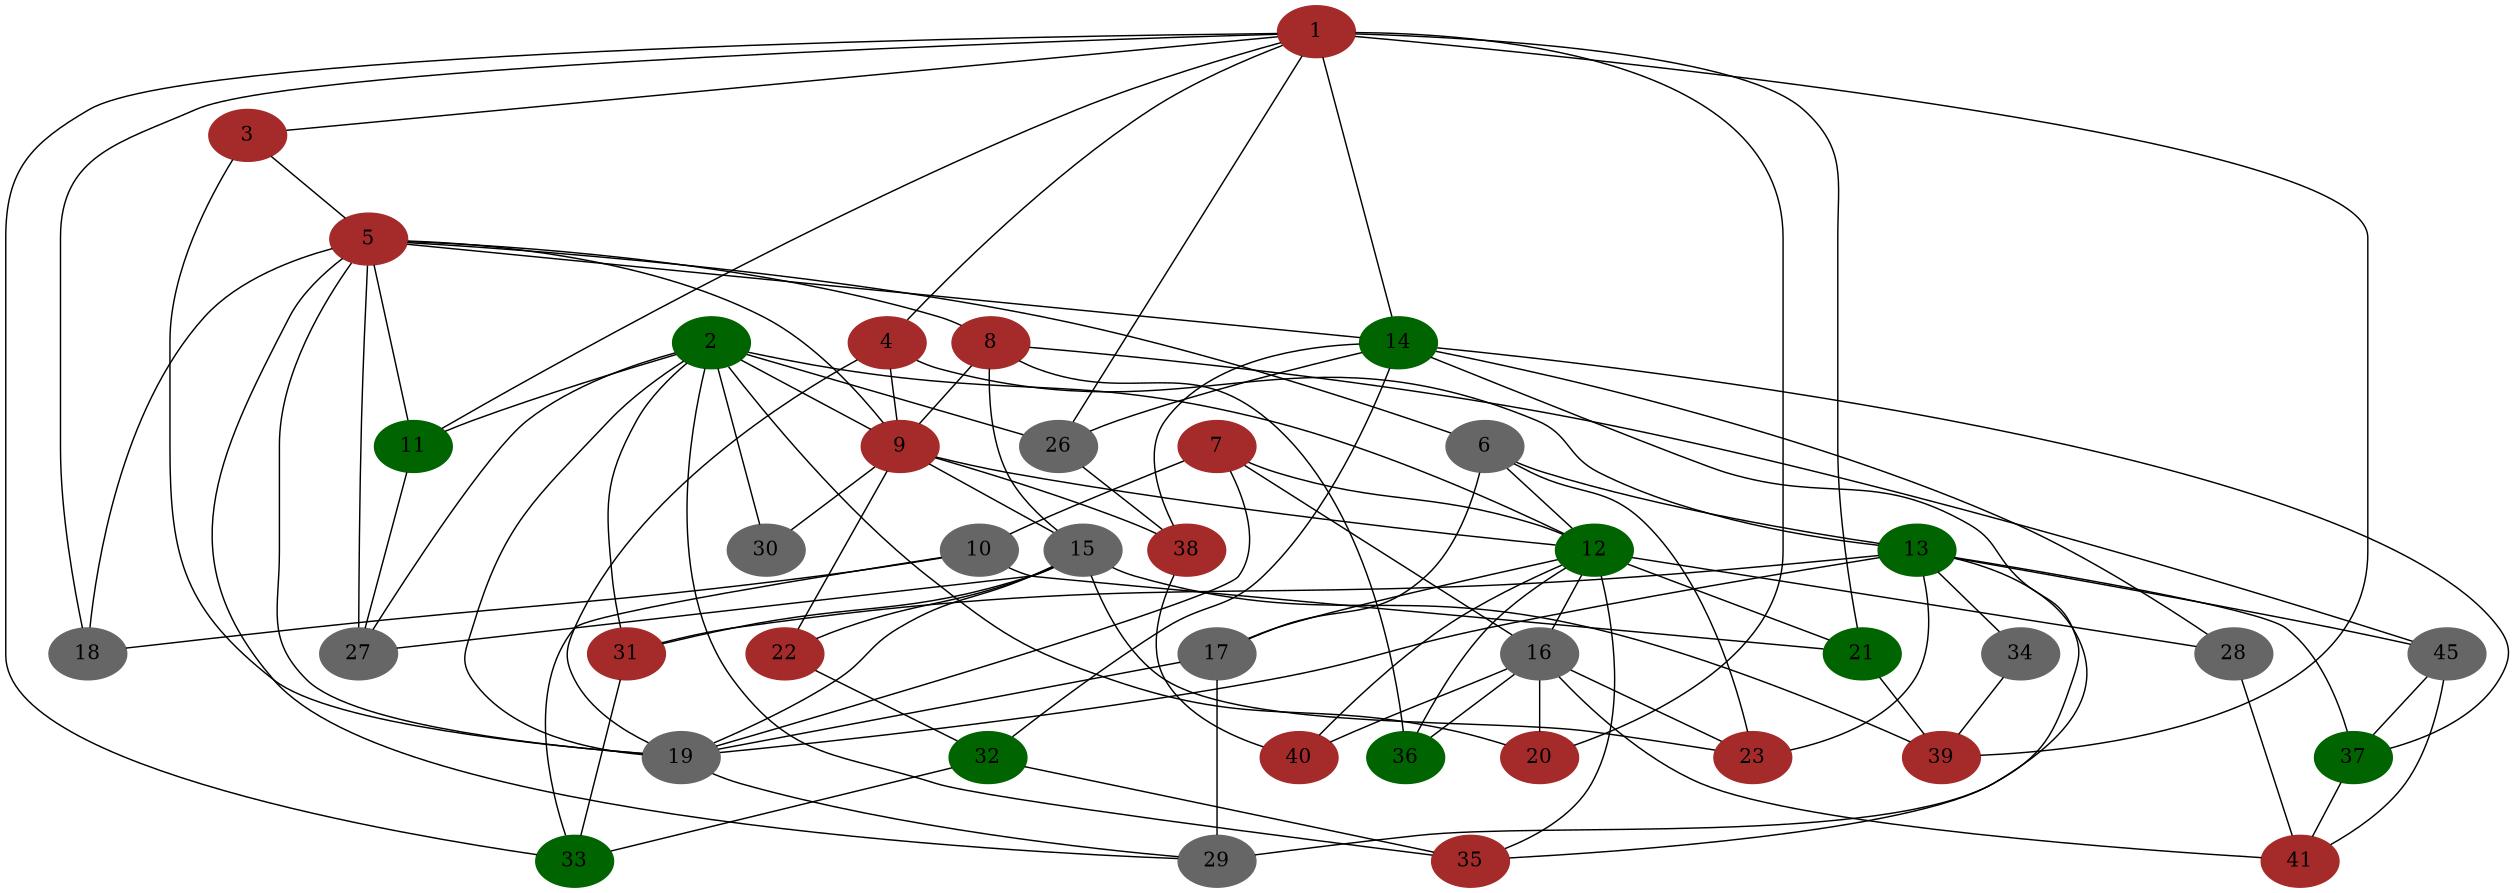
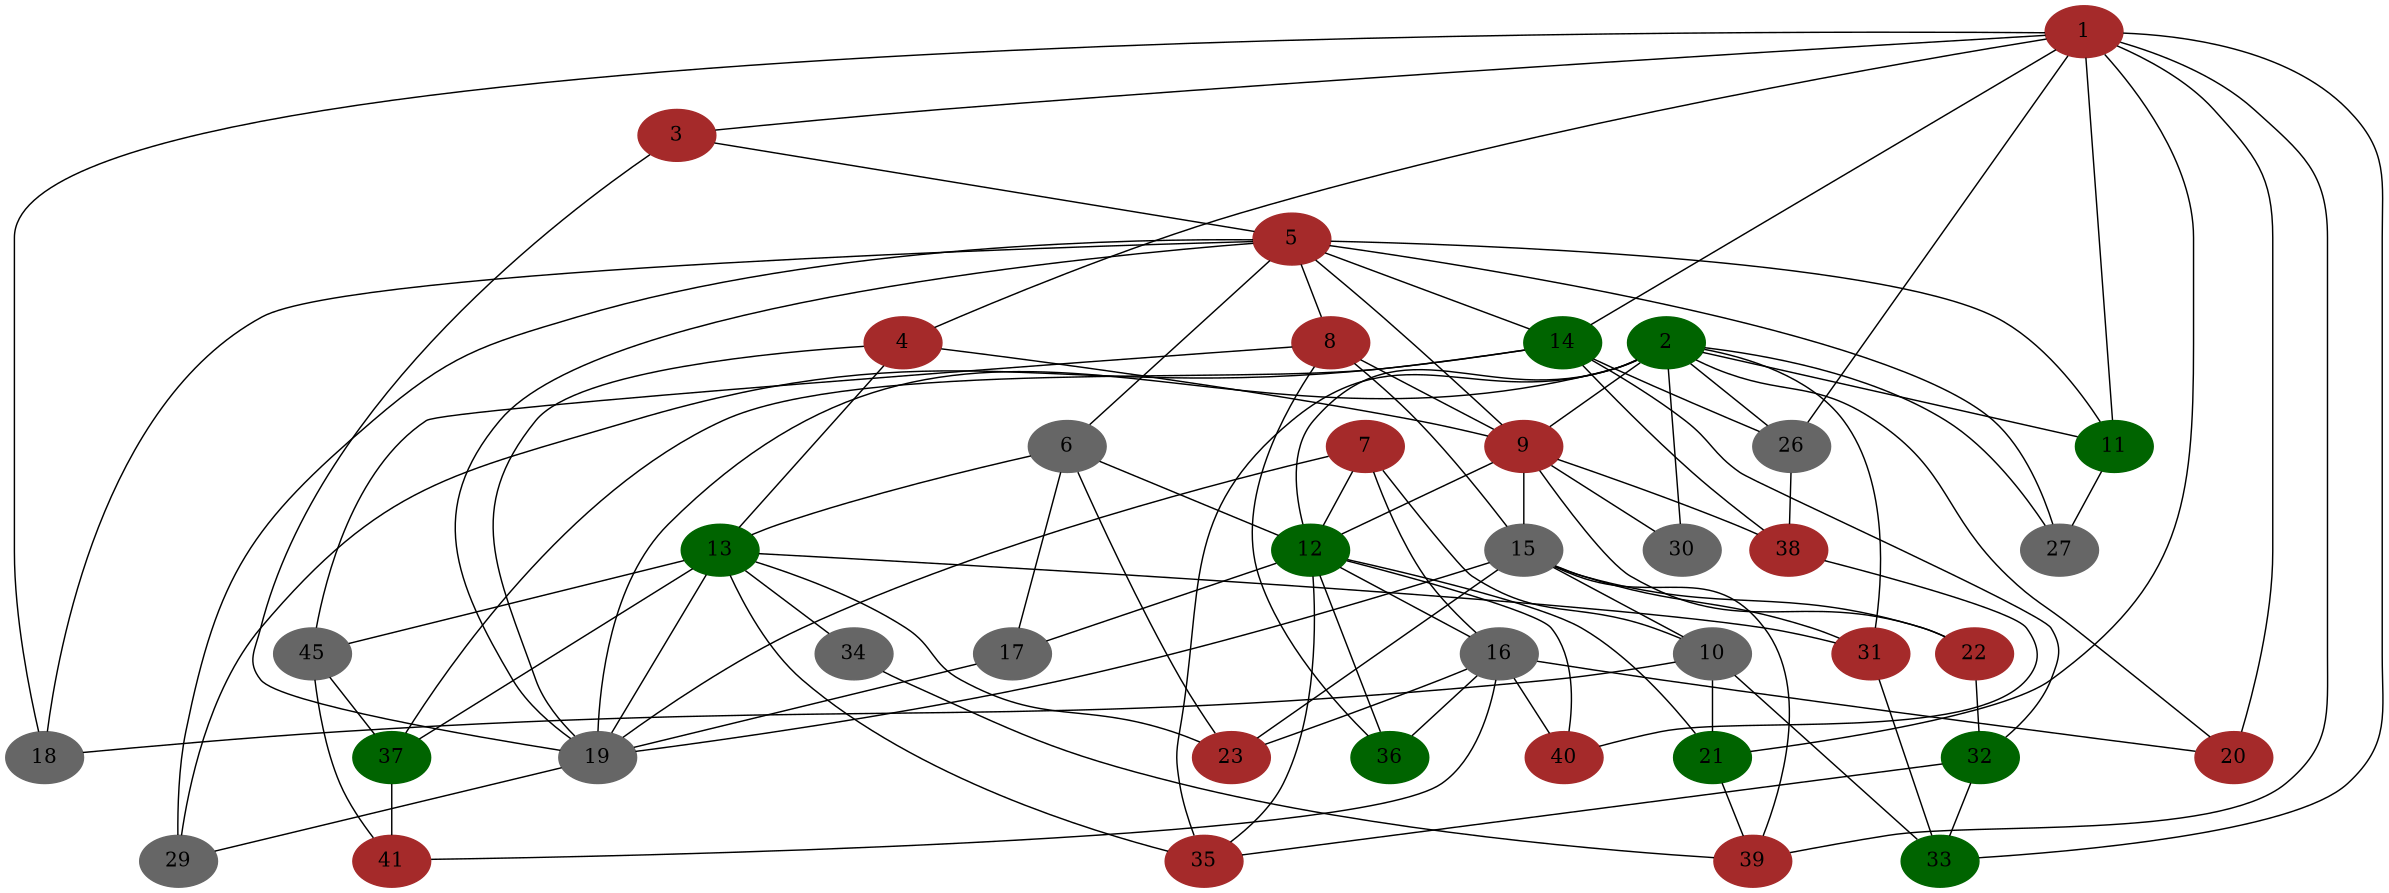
edge "15" -- "27": now "15" -- "10"
node "28": removed
edge "17" -- "29": removed
